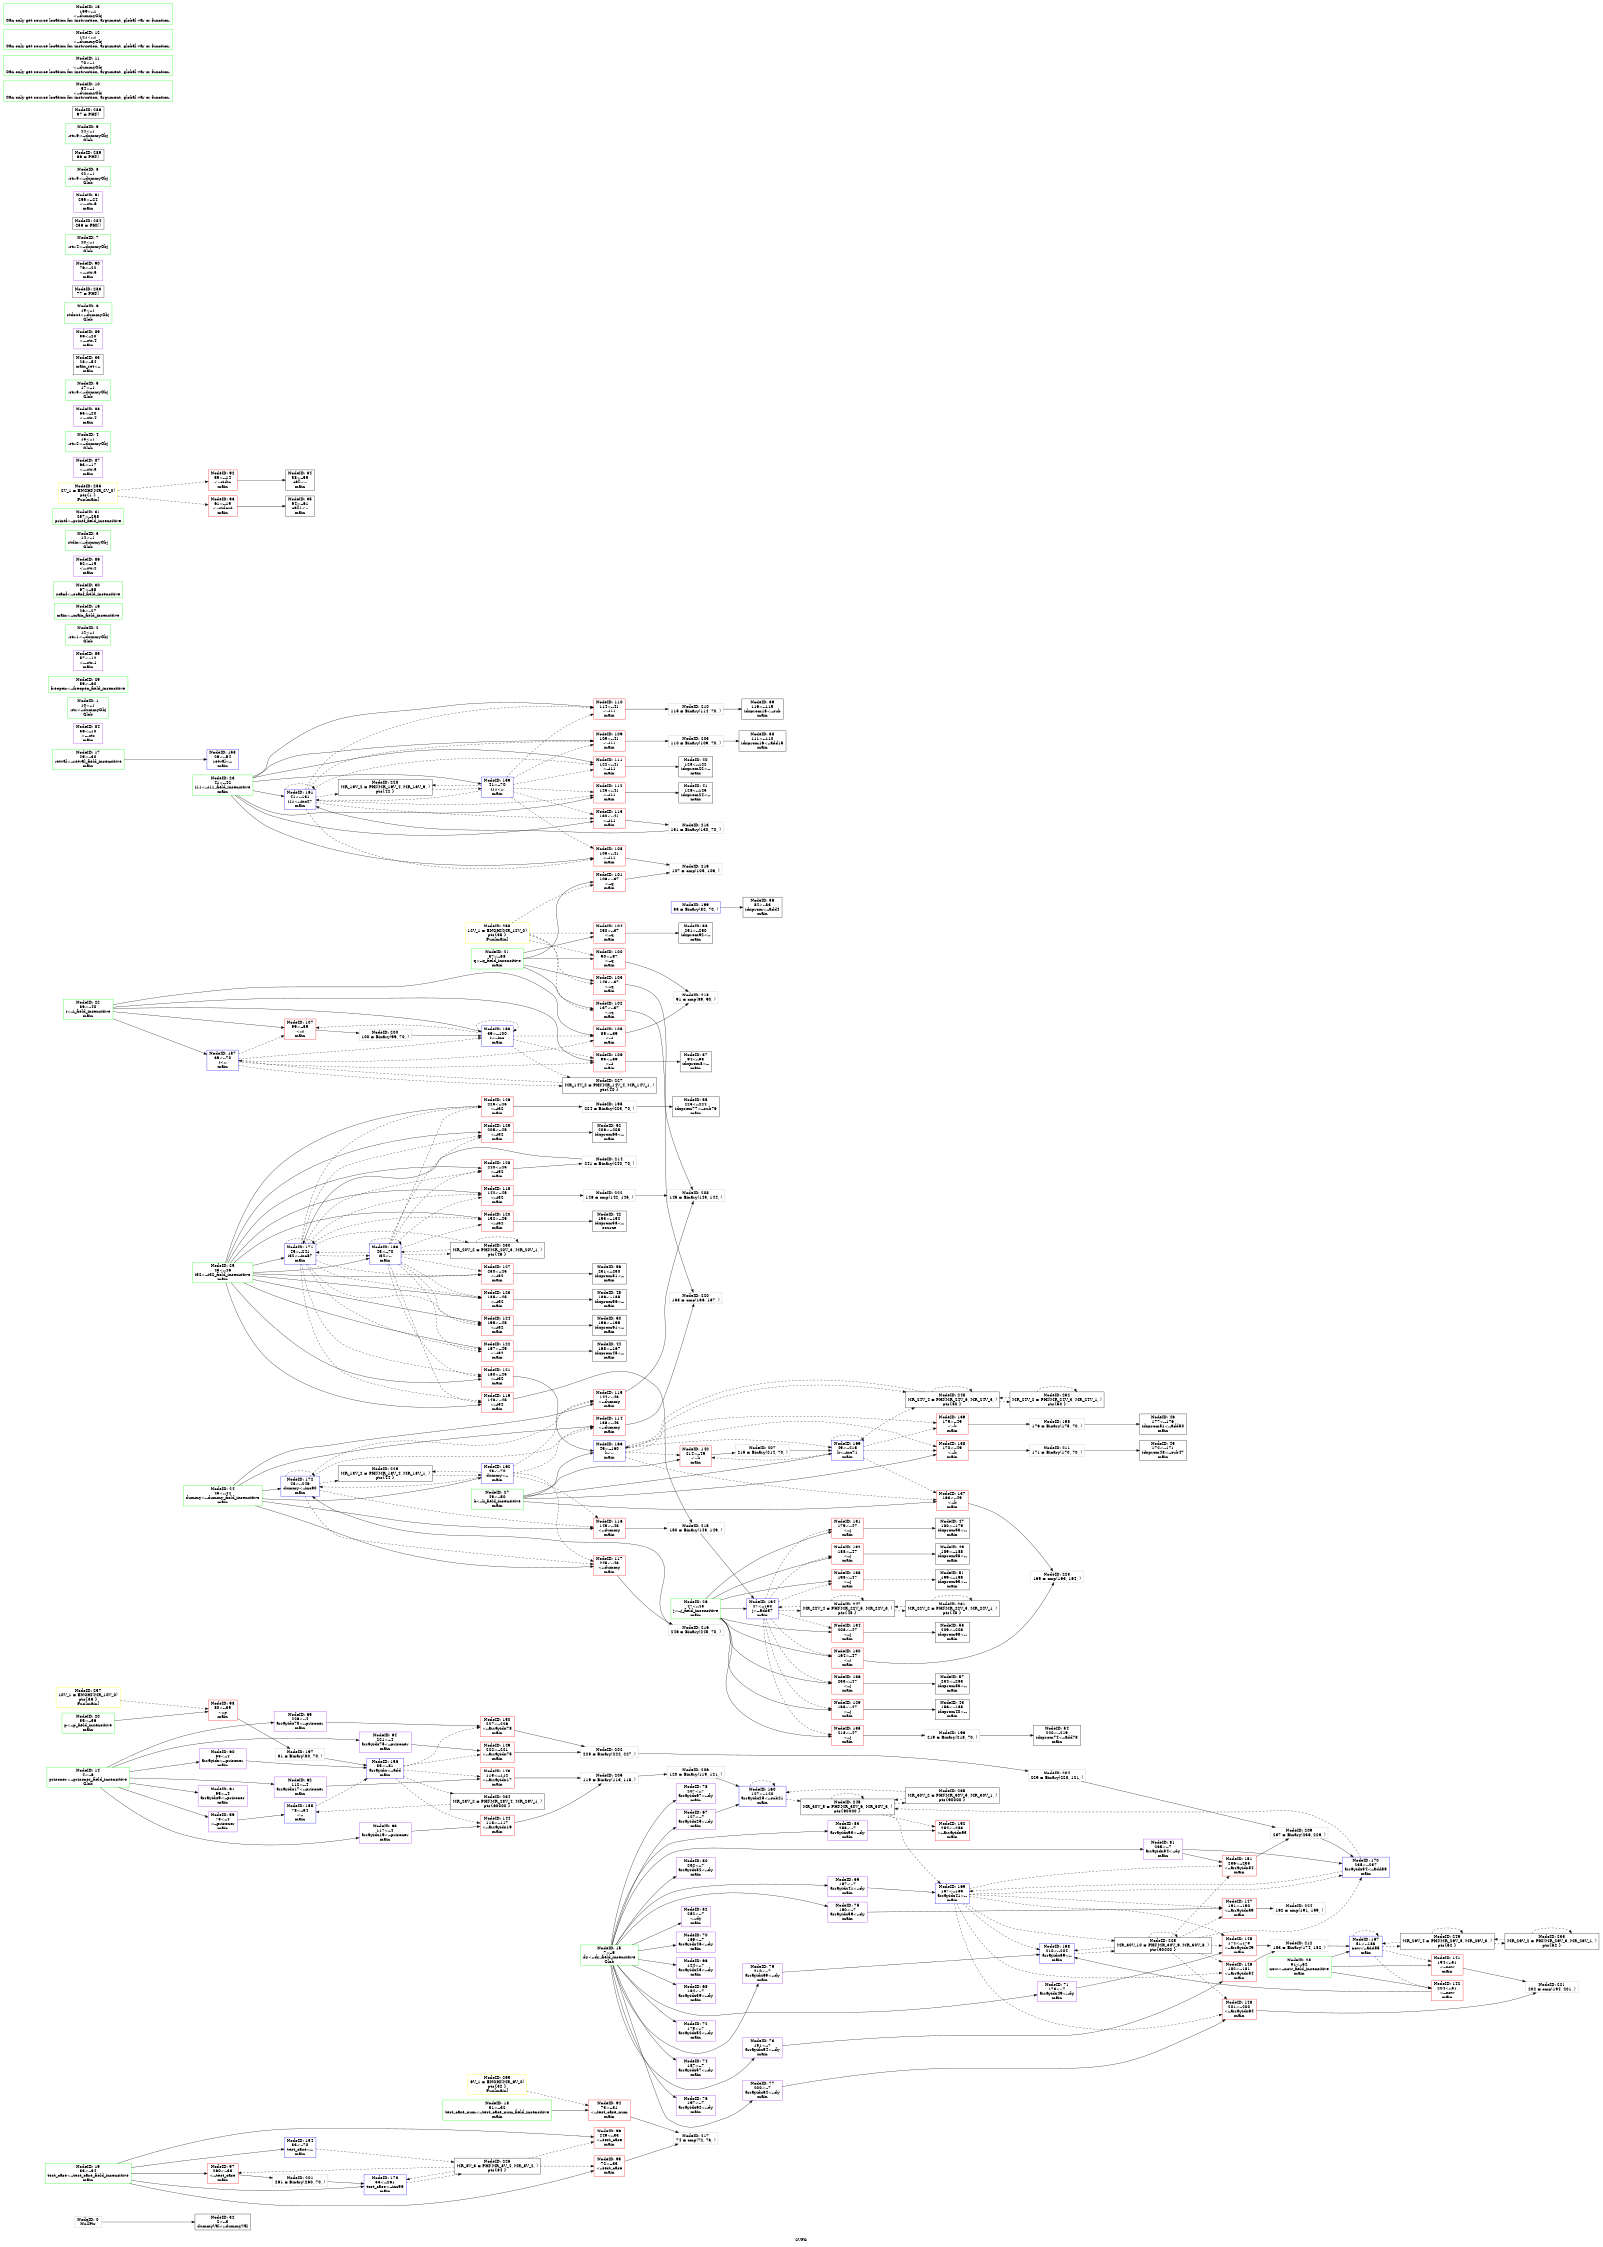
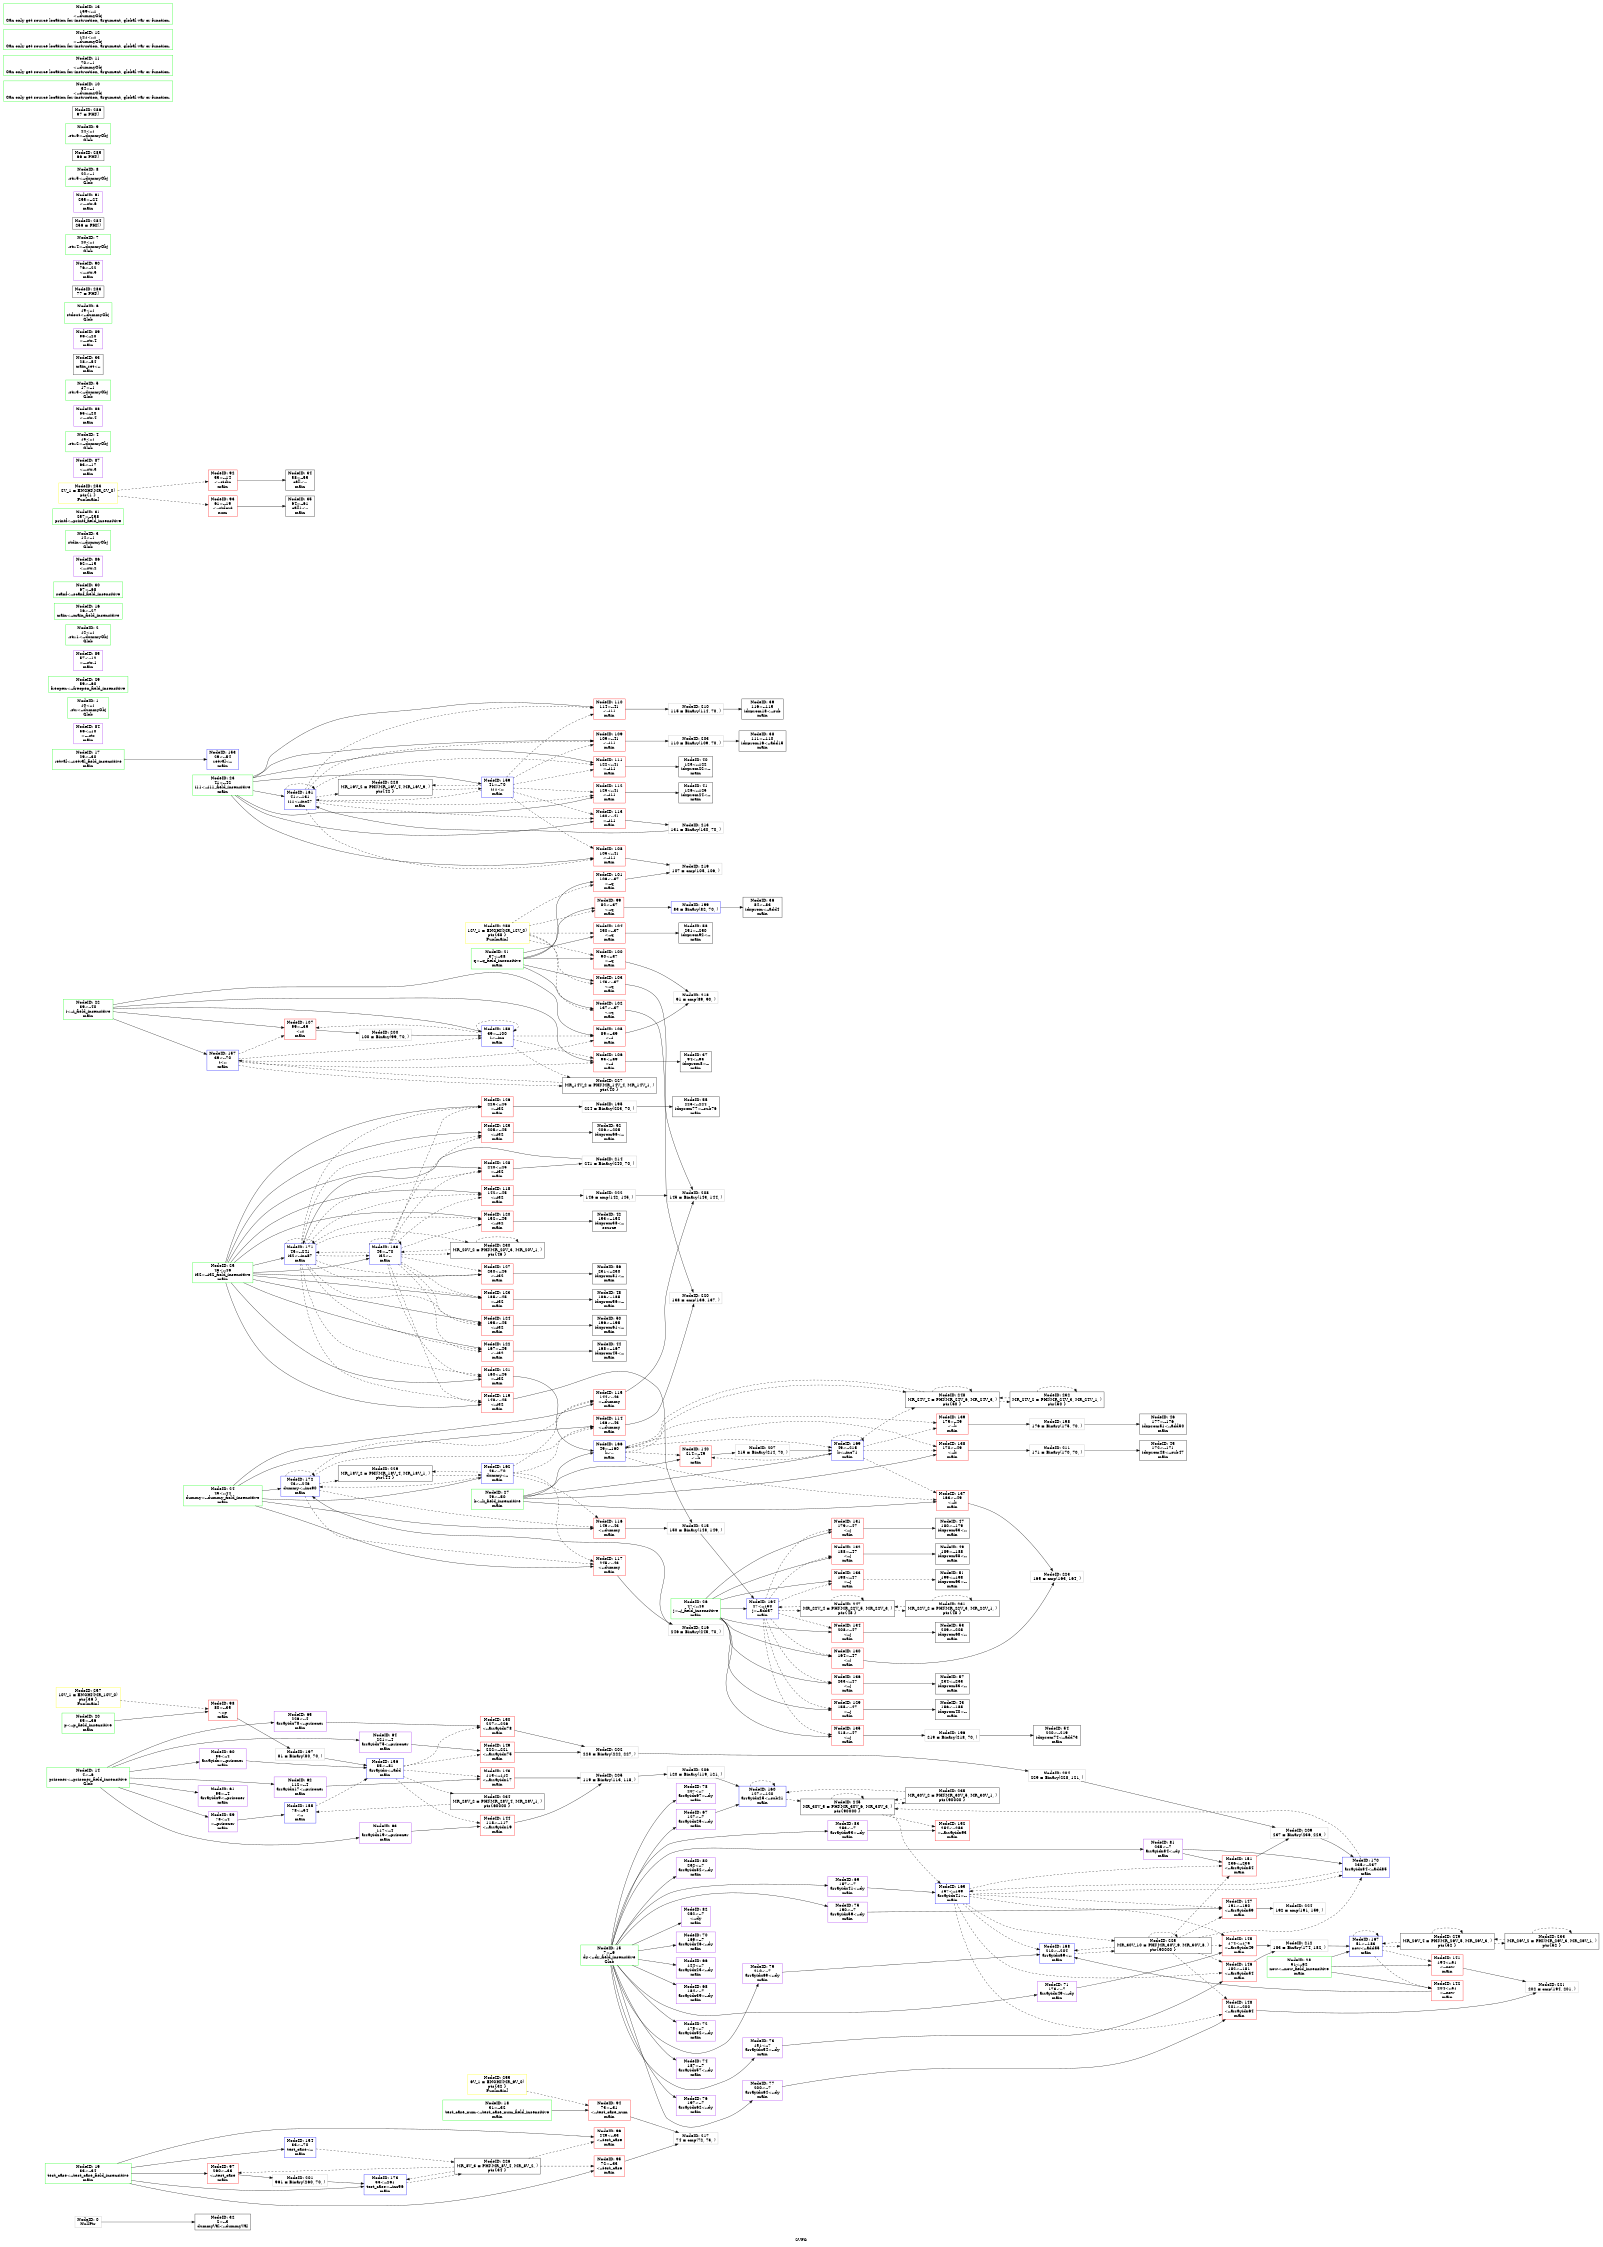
node "NodeID: 93": text "main" -> "num"
node "NodeID: 99": added
node "NodeID: 201": text "261 = Binary(260, 70, )" -> "961 = Binary(260, 70, )"
